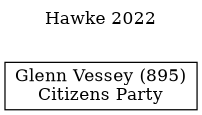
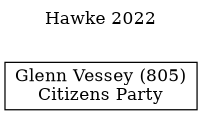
node "Glenn Vessey (895) Citizens Party": label "Glenn Vessey (895) Citizens Party" -> "Glenn Vessey (805) Citizens Party"
